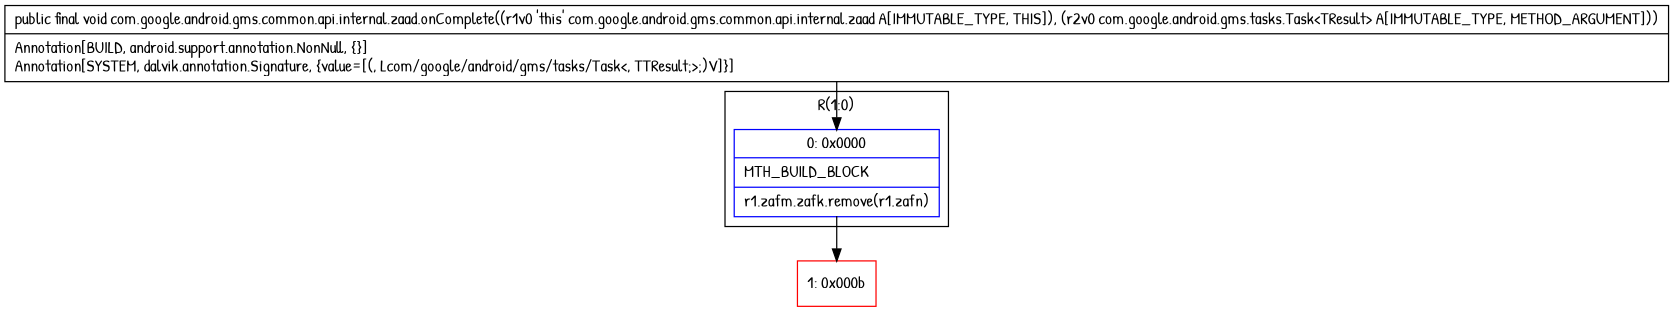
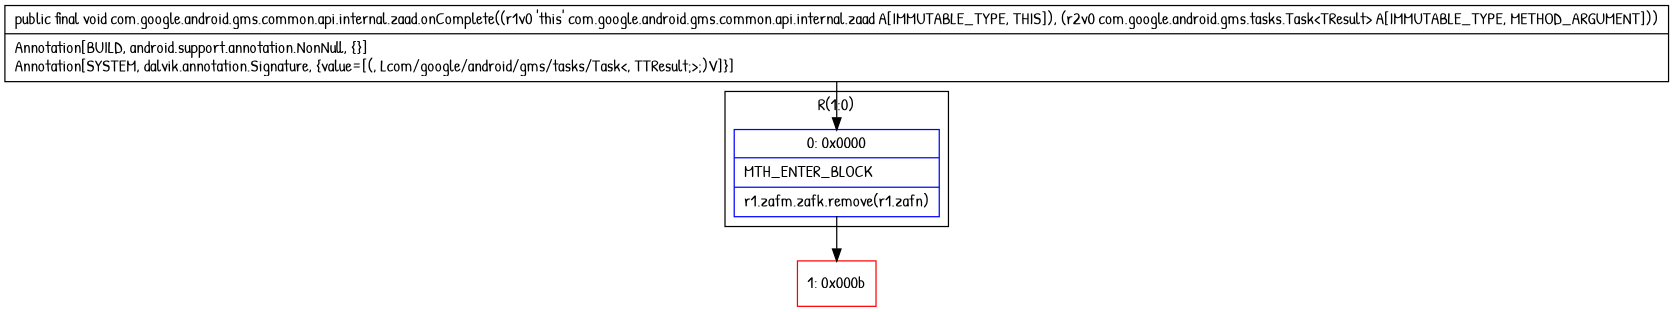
node "0: 0x0000": text "MTH_BUILD_BLOCK" -> "MTH_ENTER_BLOCK"
